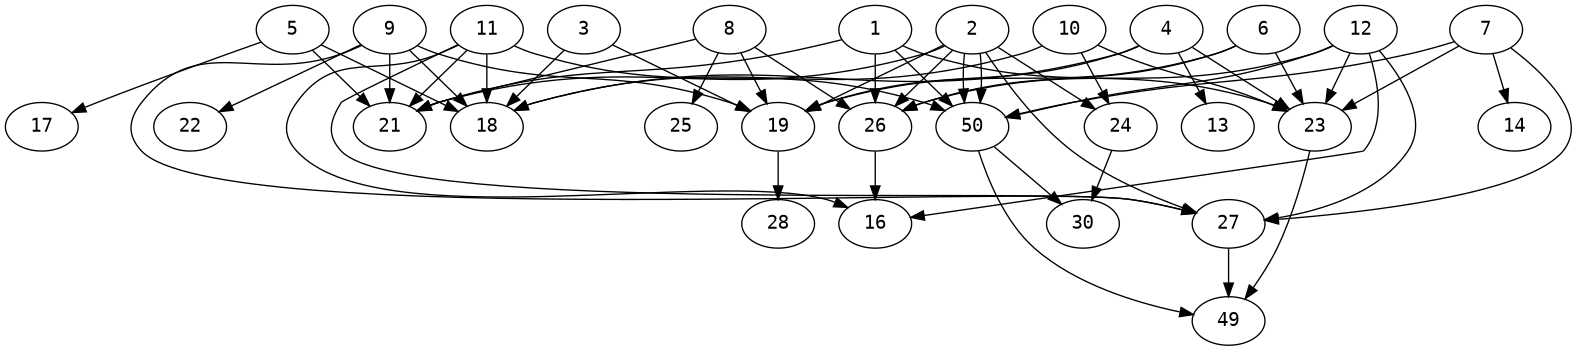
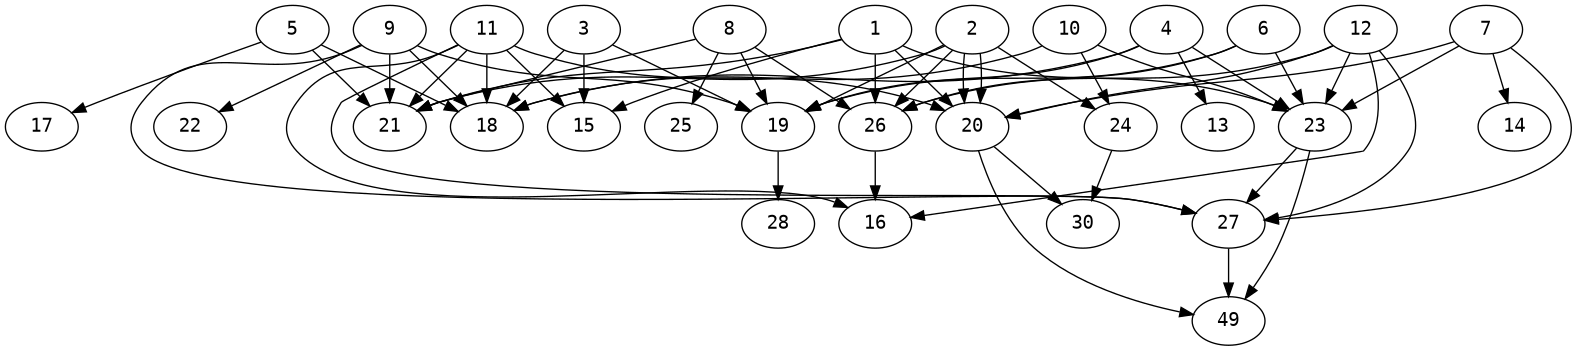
node "15": added
node "50": label "50" -> "20"
edge "2" -> "27": now "23" -> "27"
